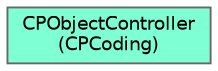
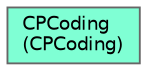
node "CPObjectController (CPCoding)": label "CPObjectController (CPCoding)" -> "CPCoding (CPCoding)"
